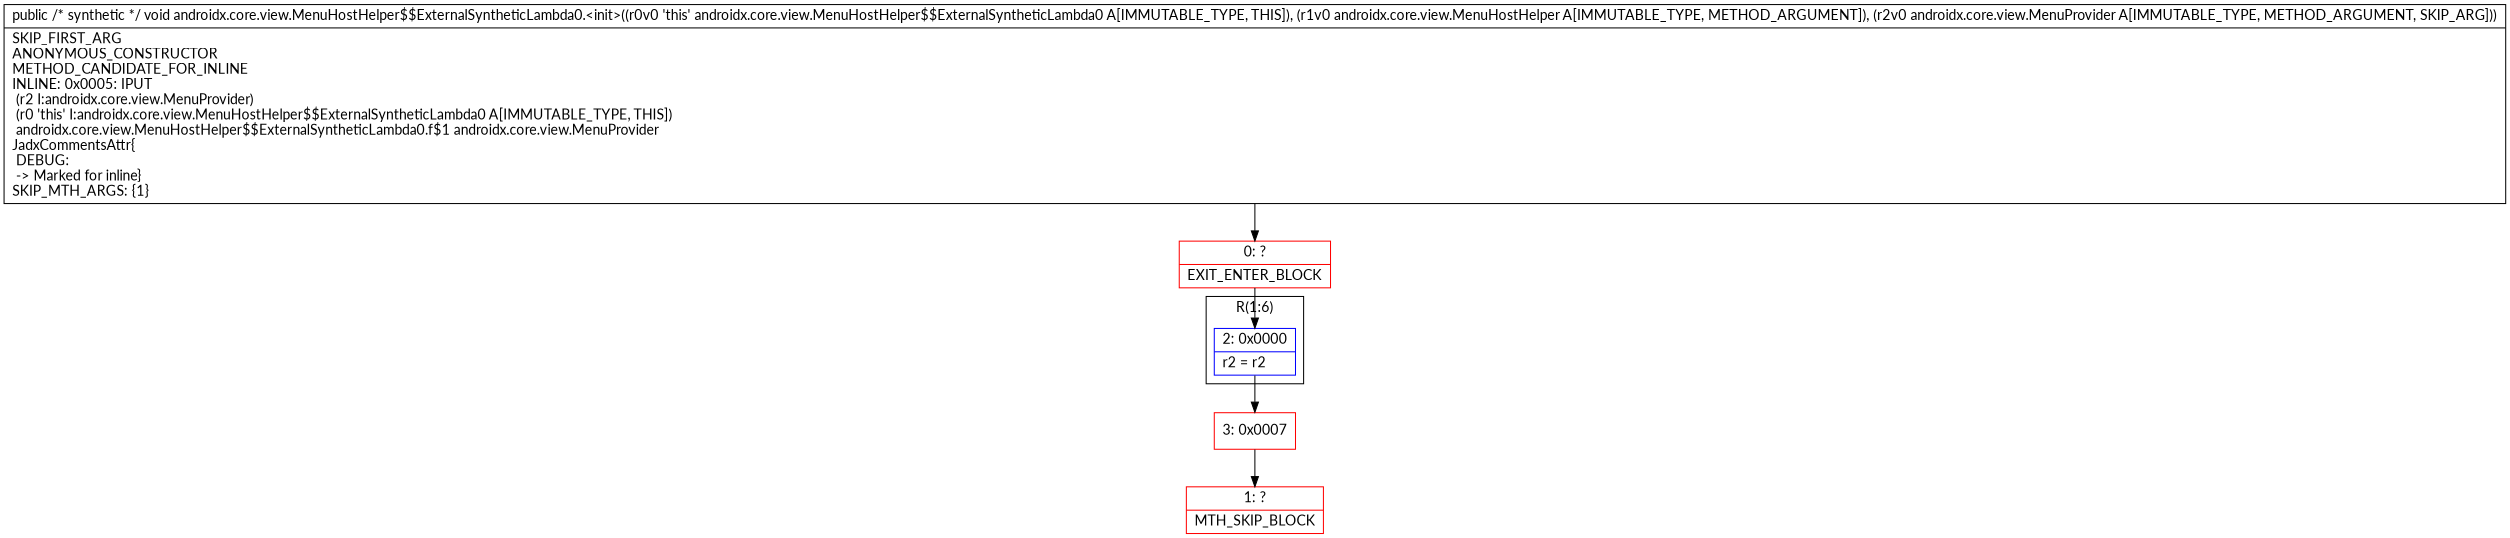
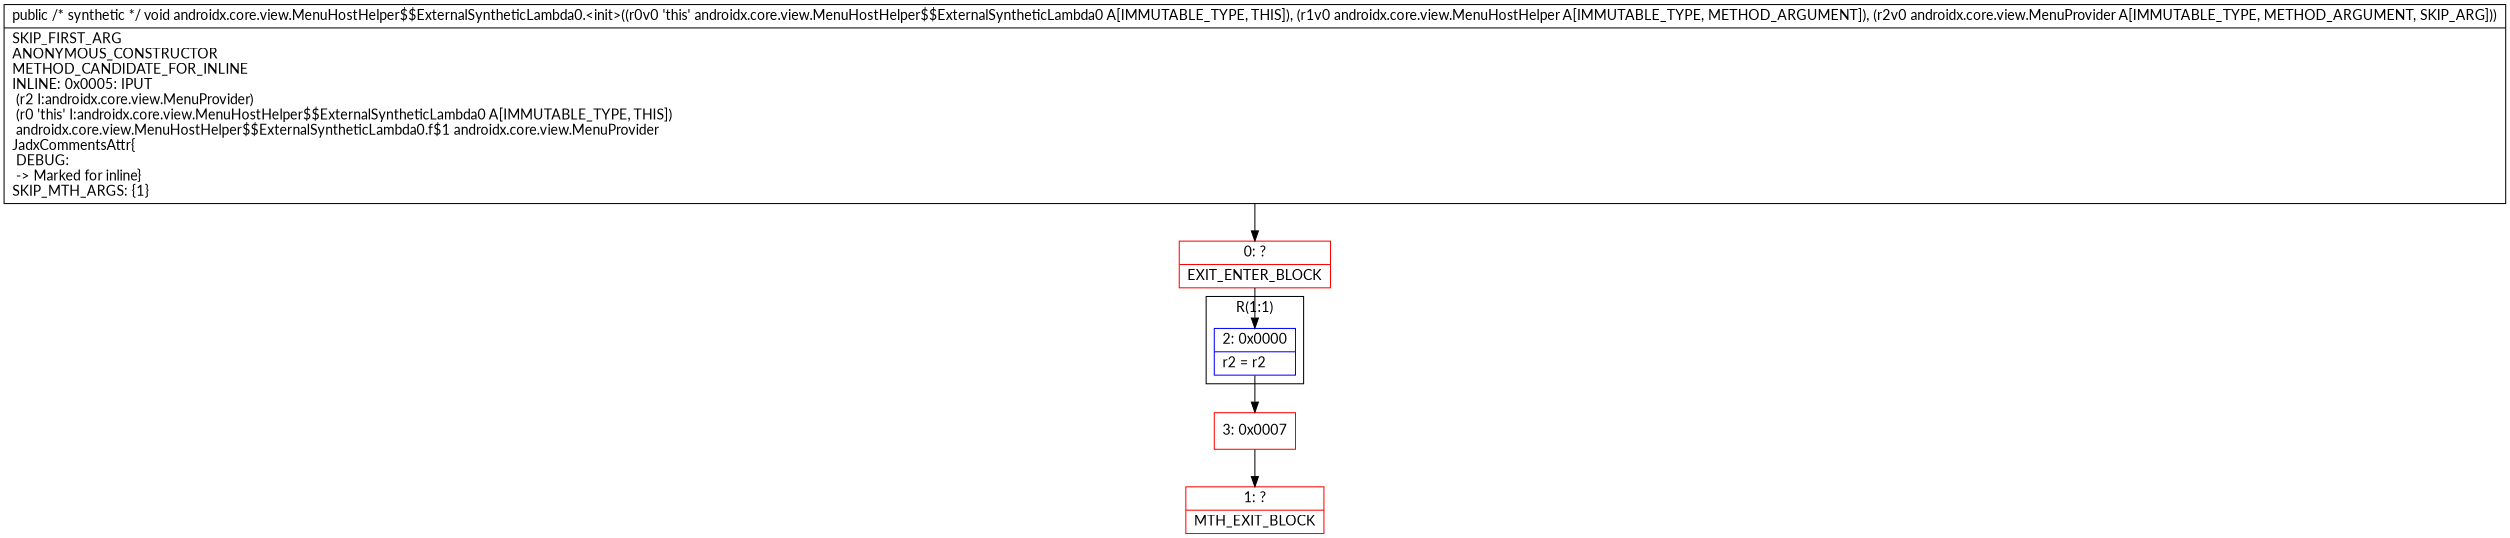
cluster "R(1:6)": label "R(1:6)" -> "R(1:1)"
node "1: ?": text "MTH_SKIP_BLOCK" -> "MTH_EXIT_BLOCK"
